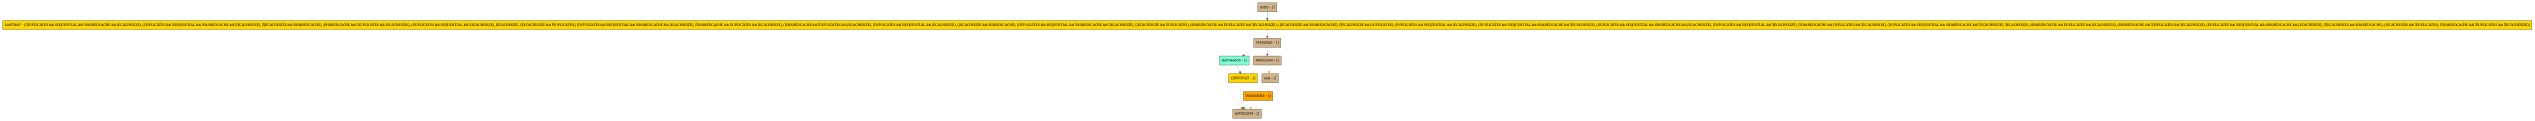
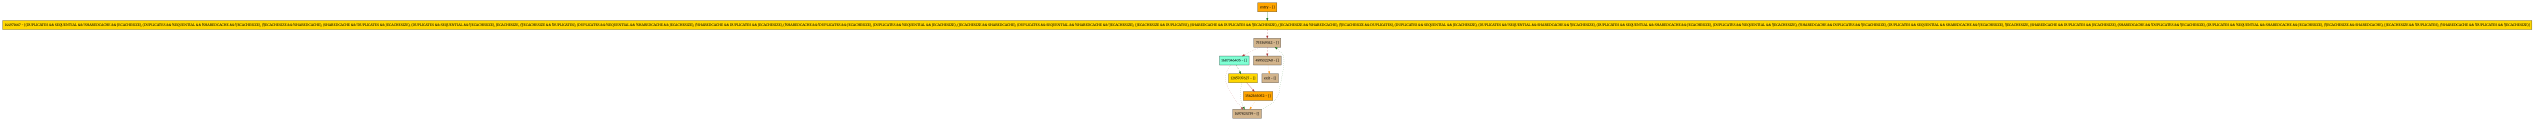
node "entry - []": fillcolor tan -> orange
edge "1497824739 - []" -> "753349342 - []": added
edge "1285707627 - []" -> "1562365052 - []": added
